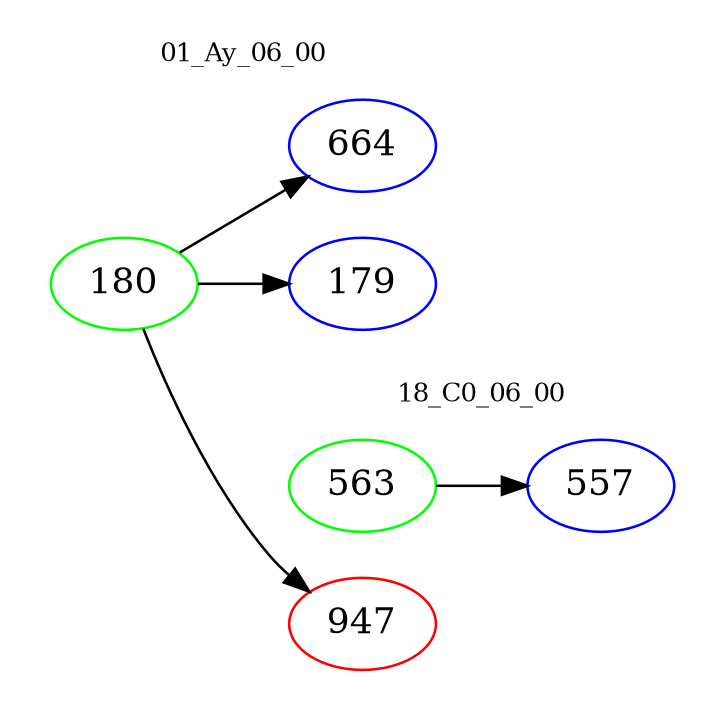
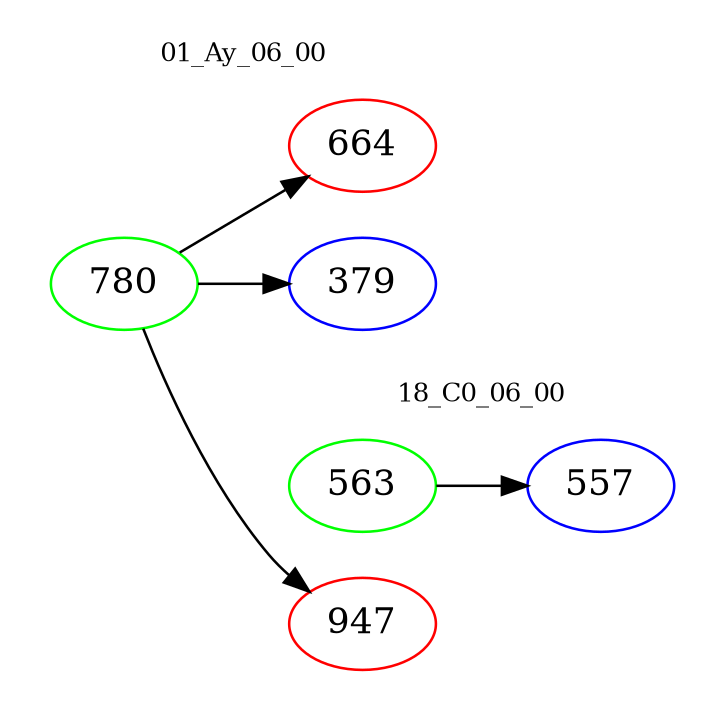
node "664": color blue -> red
node "180": label "180" -> "780"
node "179": label "179" -> "379"
